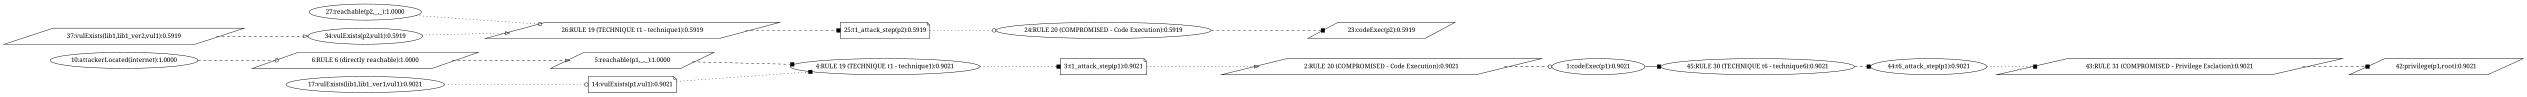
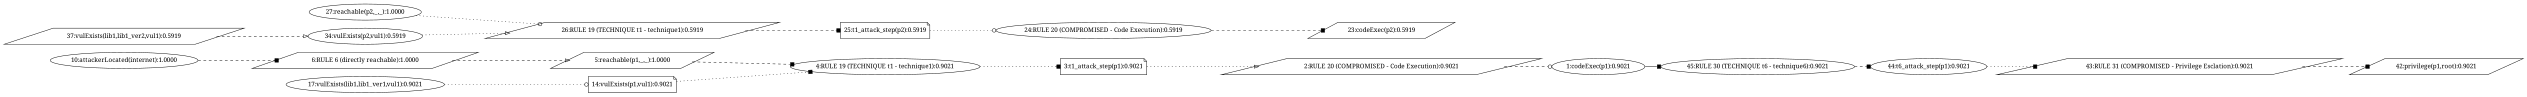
edge "10:attackerLocated(internet):1.0000" -> "6:RULE 6 (directly reachable):1.0000": arrowhead odot -> box
